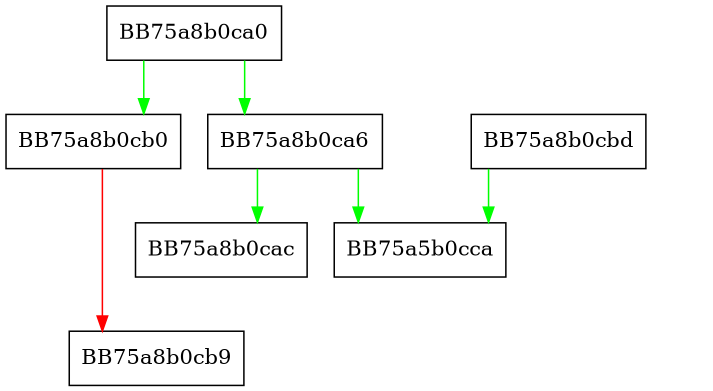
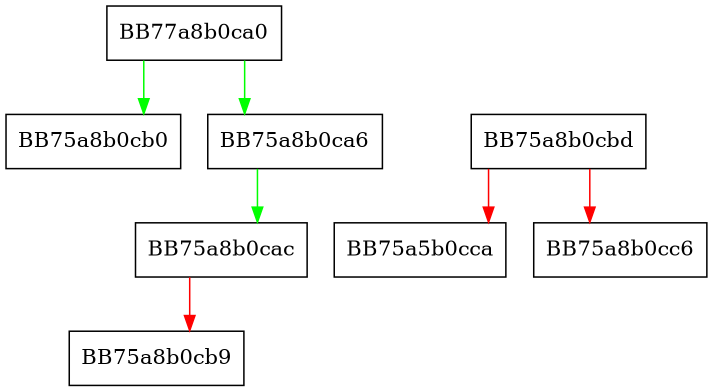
node "BB75a8b0ca0": label "BB75a8b0ca0" -> "BB77a8b0ca0"
edge "BB75a8b0ca6" -> "BB75a5b0cca": removed
edge "BB75a8b0cbd" -> "BB75a5b0cca": color green -> red
edge "BB75a8b0cb0" -> "BB75a8b0cb9": now "BB75a8b0cac" -> "BB75a8b0cb9"
node "BB75a8b0cc6": added
